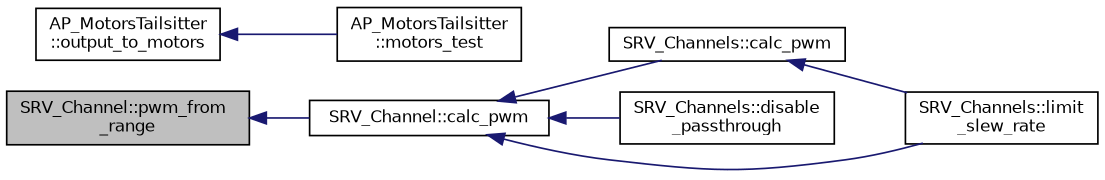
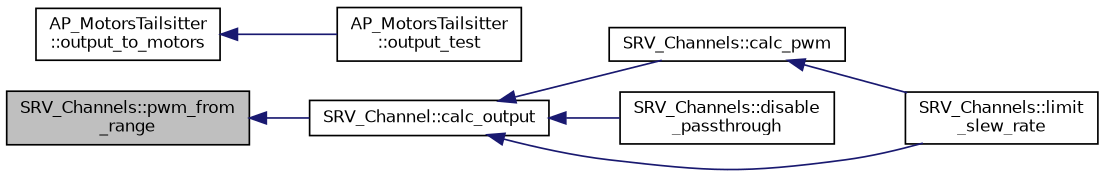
node "AP_MotorsTailsitter ::motors_test": label "AP_MotorsTailsitter ::motors_test" -> "AP_MotorsTailsitter ::output_test"
node "SRV_Channel::pwm_from _range": label "SRV_Channel::pwm_from _range" -> "SRV_Channels::pwm_from _range"
node "SRV_Channel::calc_pwm": label "SRV_Channel::calc_pwm" -> "SRV_Channel::calc_output"
